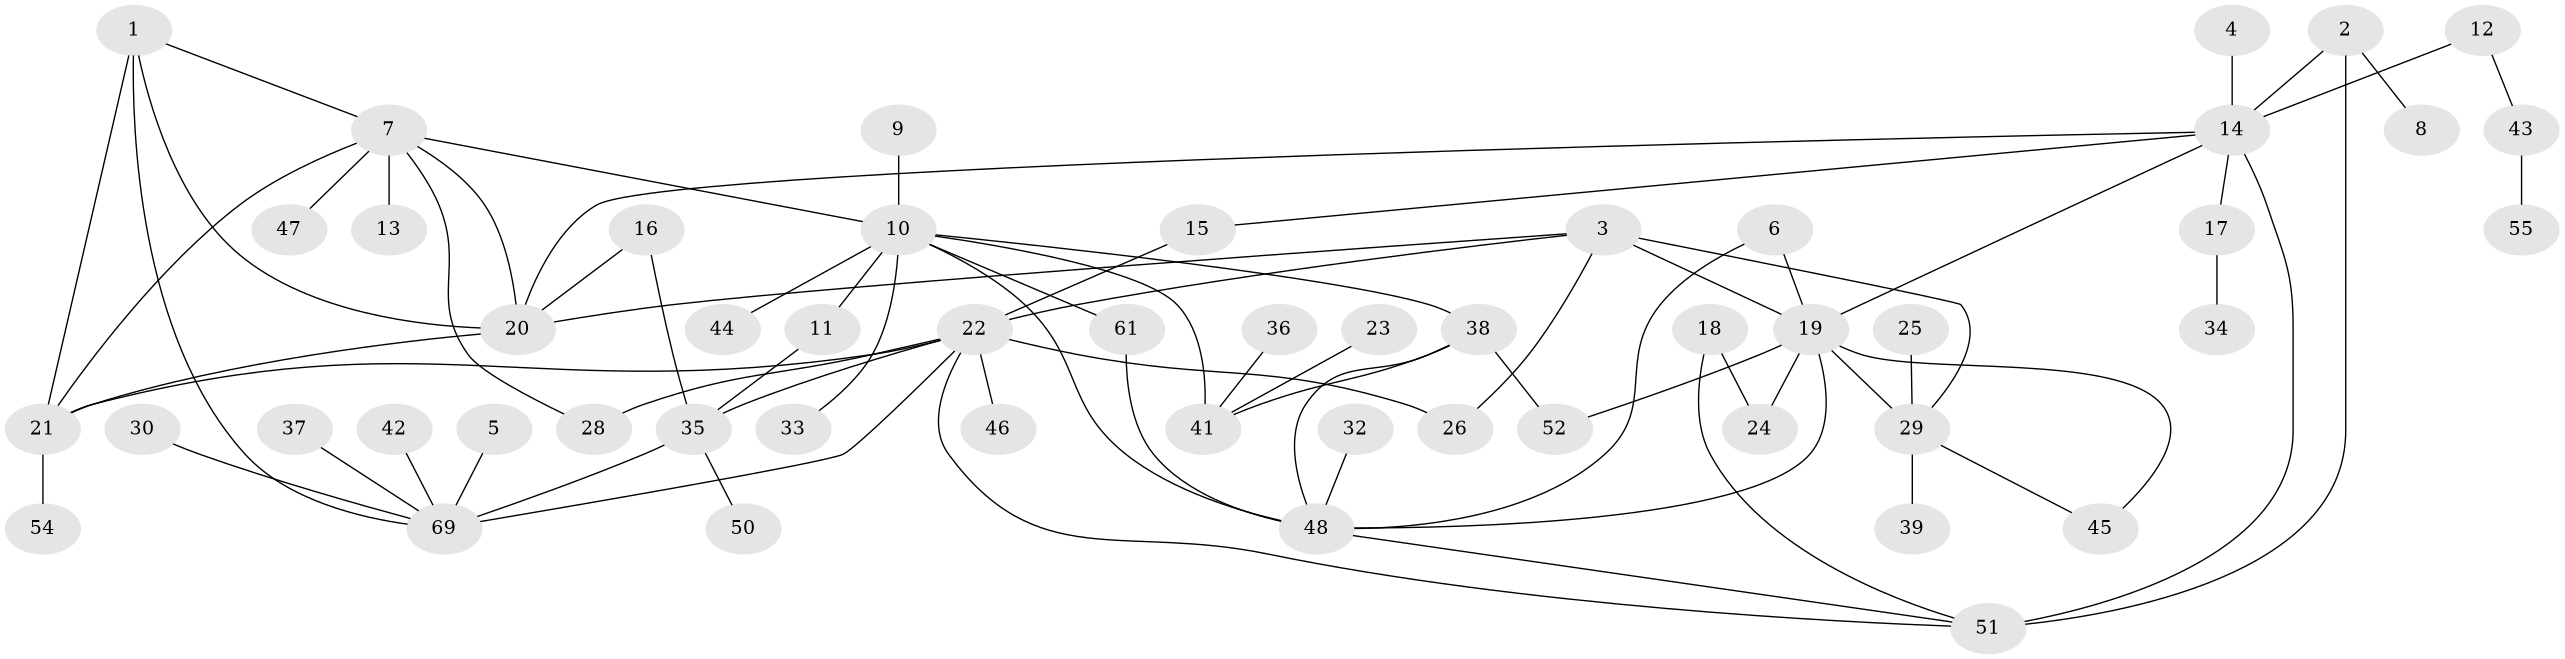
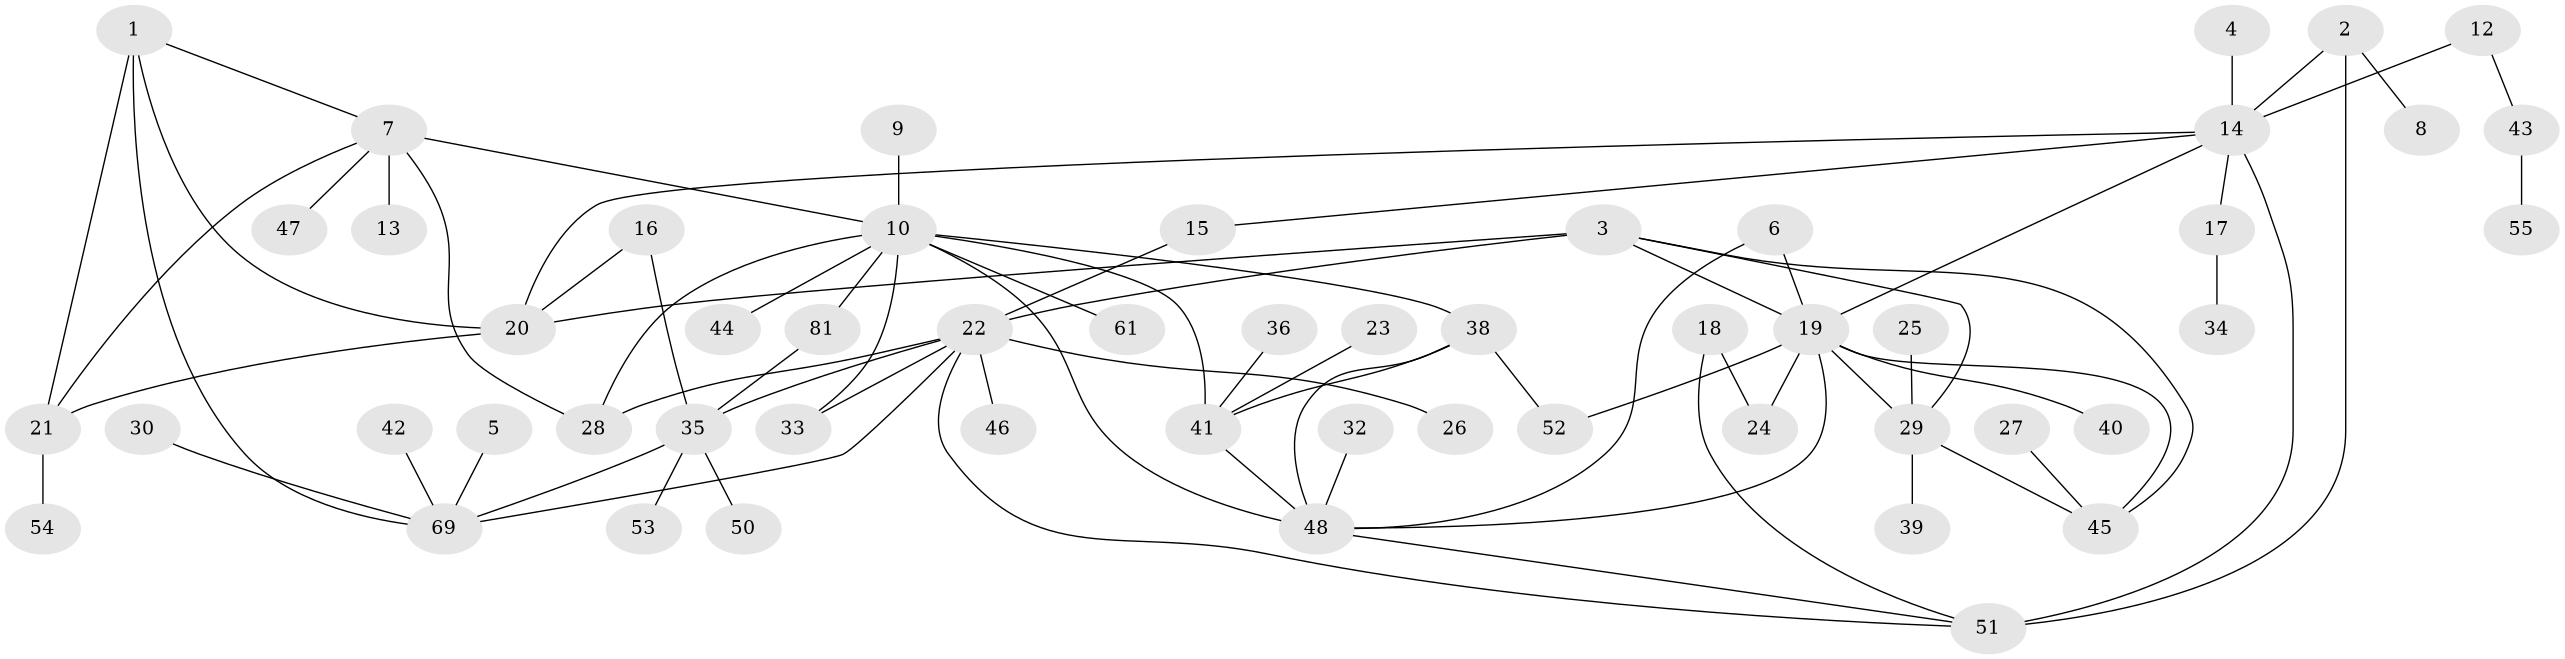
edge "7" -- "20": removed
edge "10" -- "28": added
node "11": label "11" -> "81"
edge "3" -- "26": now "3" -- "45"
edge "22" -- "21": now "22" -- "33"
node "37": removed
node "27": added
node "40": added
edge "61" -- "48": now "41" -- "48"
node "53": added
